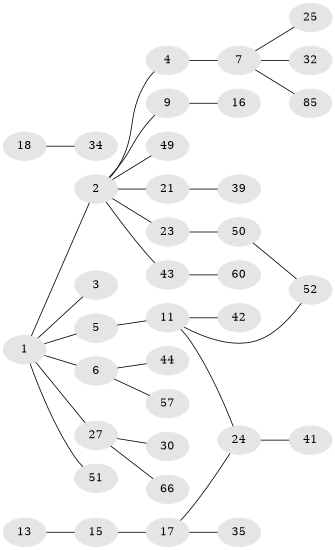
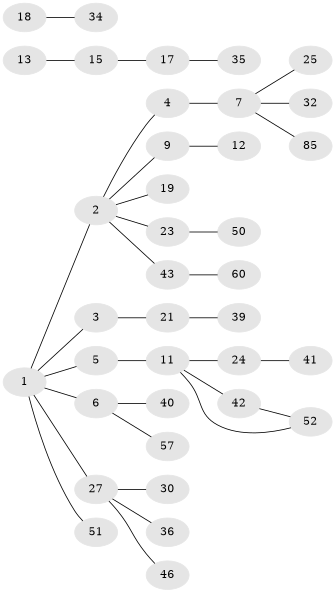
node "16": label "16" -> "12"
node "49": label "49" -> "19"
edge "2" -- "21": now "3" -- "21"
edge "50" -- "52": now "42" -- "52"
node "44": label "44" -> "40"
edge "24" -- "17": removed
node "66": label "66" -> "46"
node "36": added
